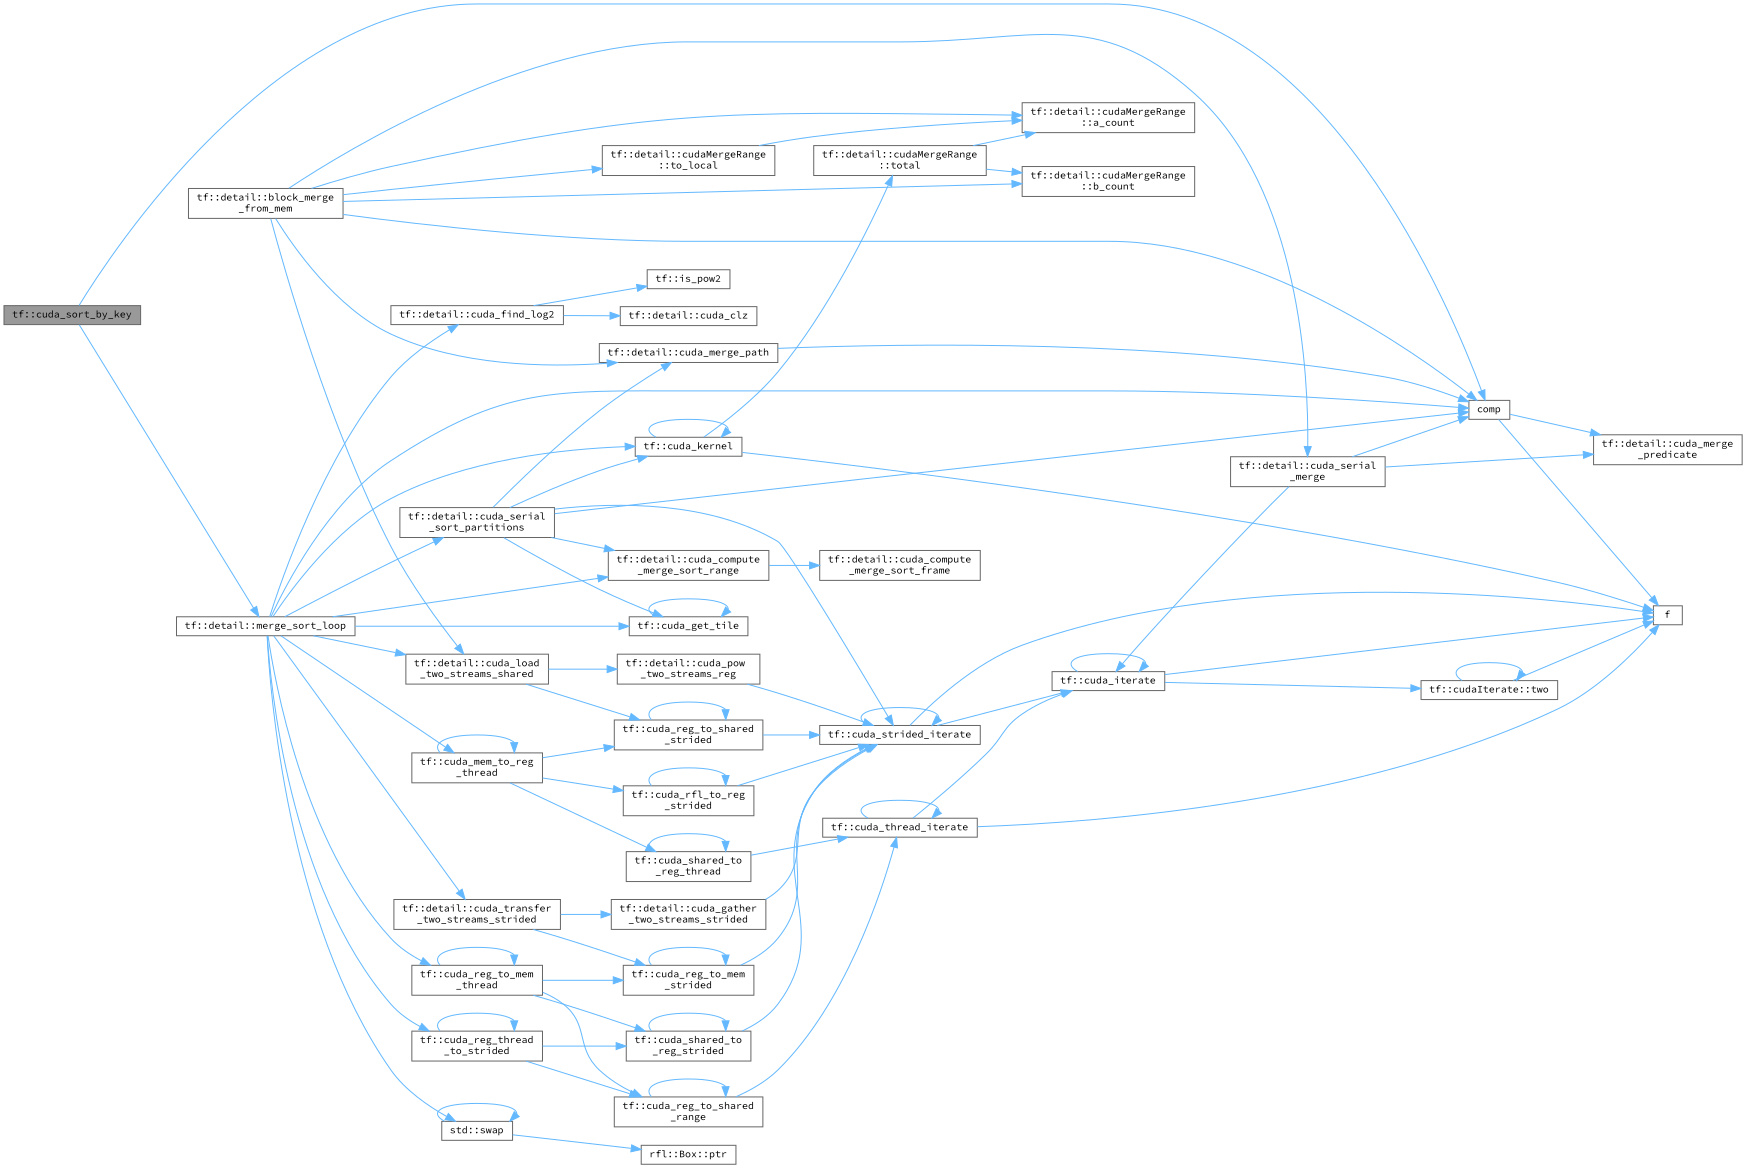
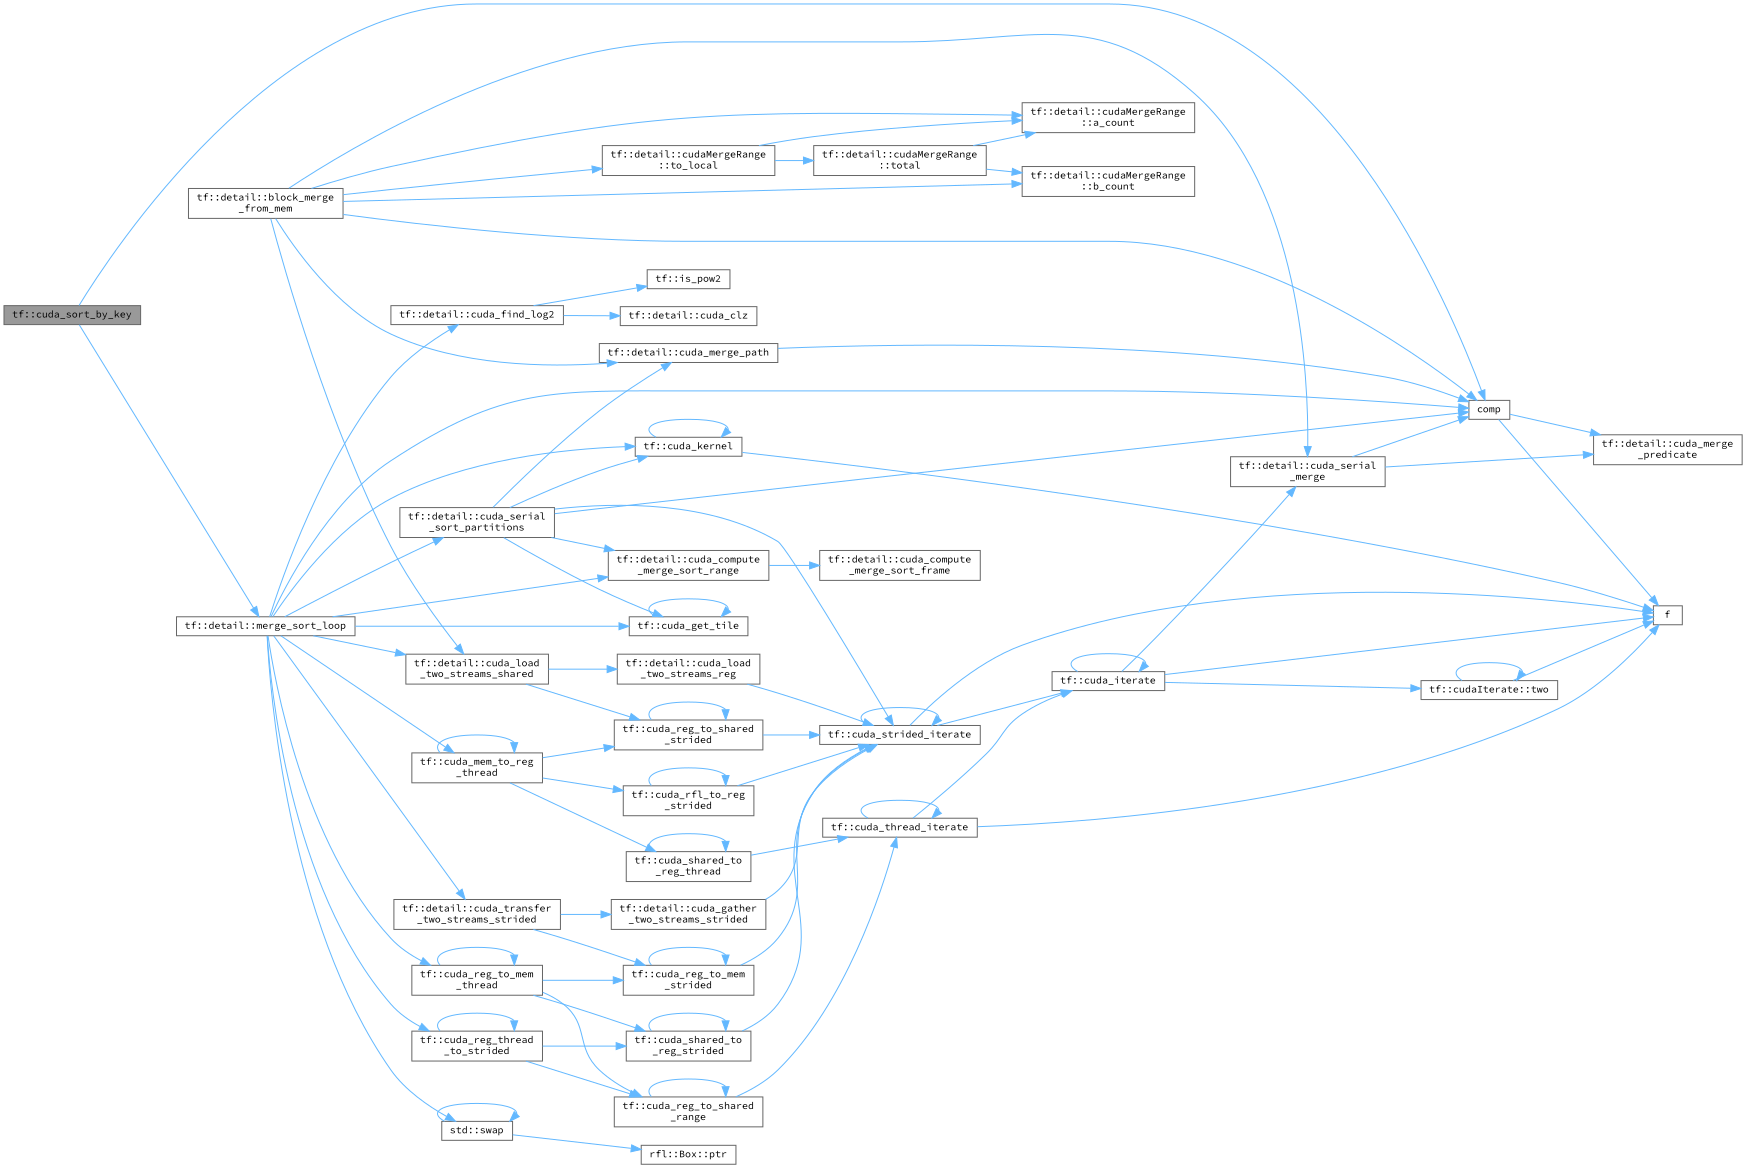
edge "tf::cuda_kernel" -> "tf::detail::cudaMergeRange ::total": now "tf::detail::cudaMergeRange ::to_local" -> "tf::detail::cudaMergeRange ::total"
edge "tf::detail::cuda_serial _merge" -> "tf::cuda_iterate": reversed
node "tf::detail::cuda_pow _two_streams_reg": label "tf::detail::cuda_pow _two_streams_reg" -> "tf::detail::cuda_load _two_streams_reg"
